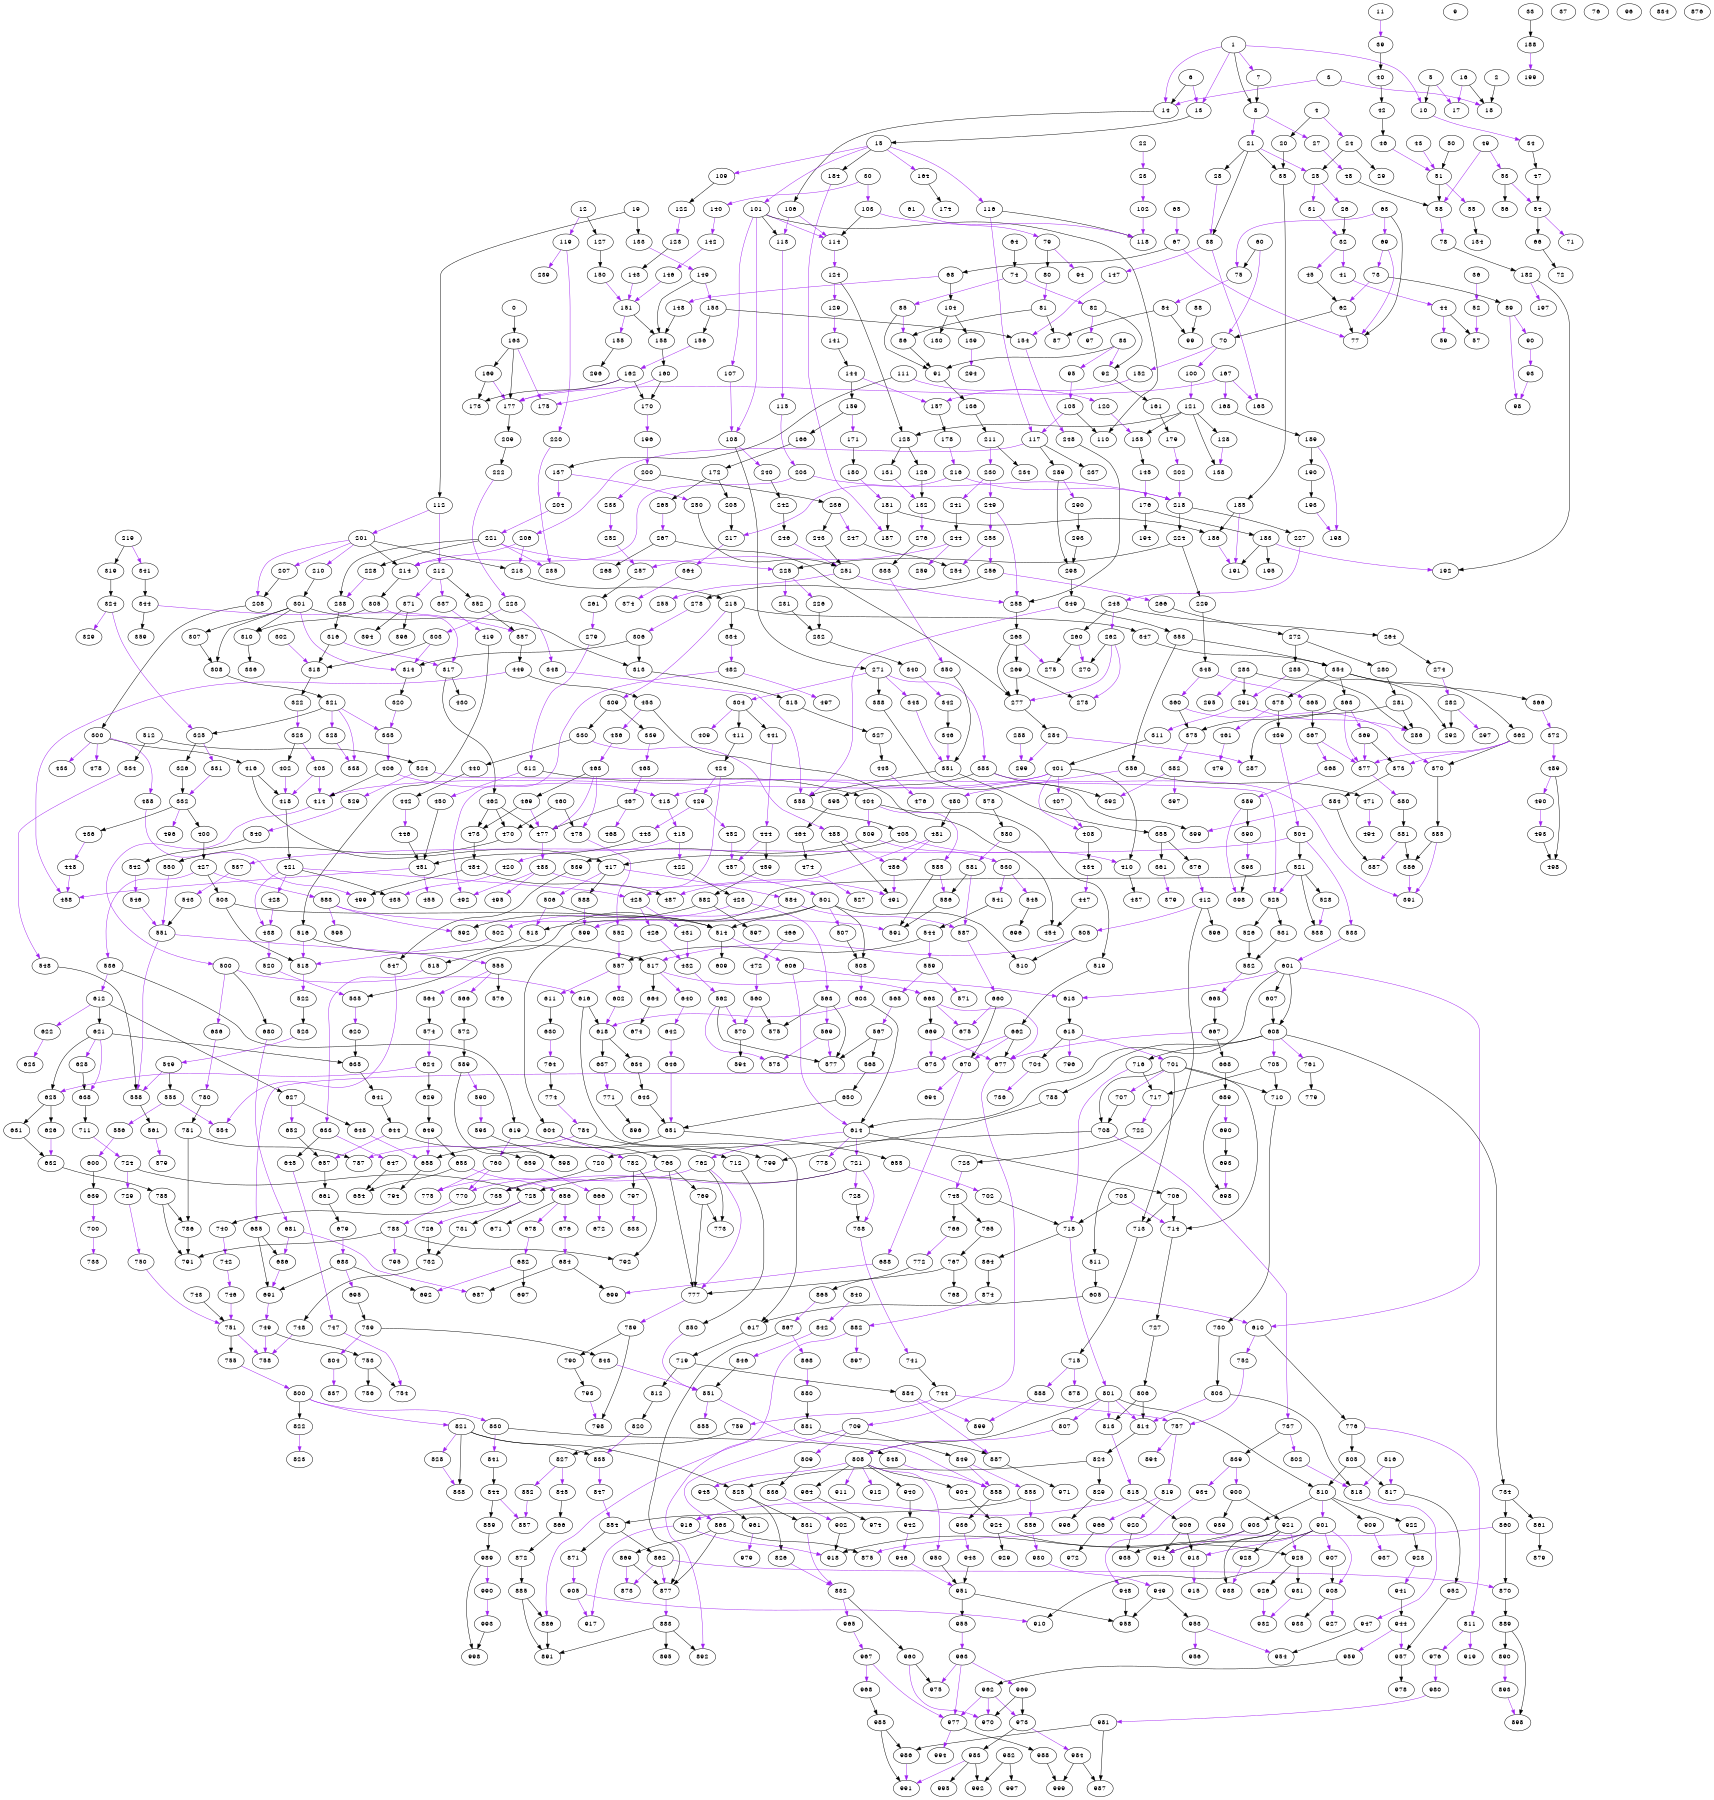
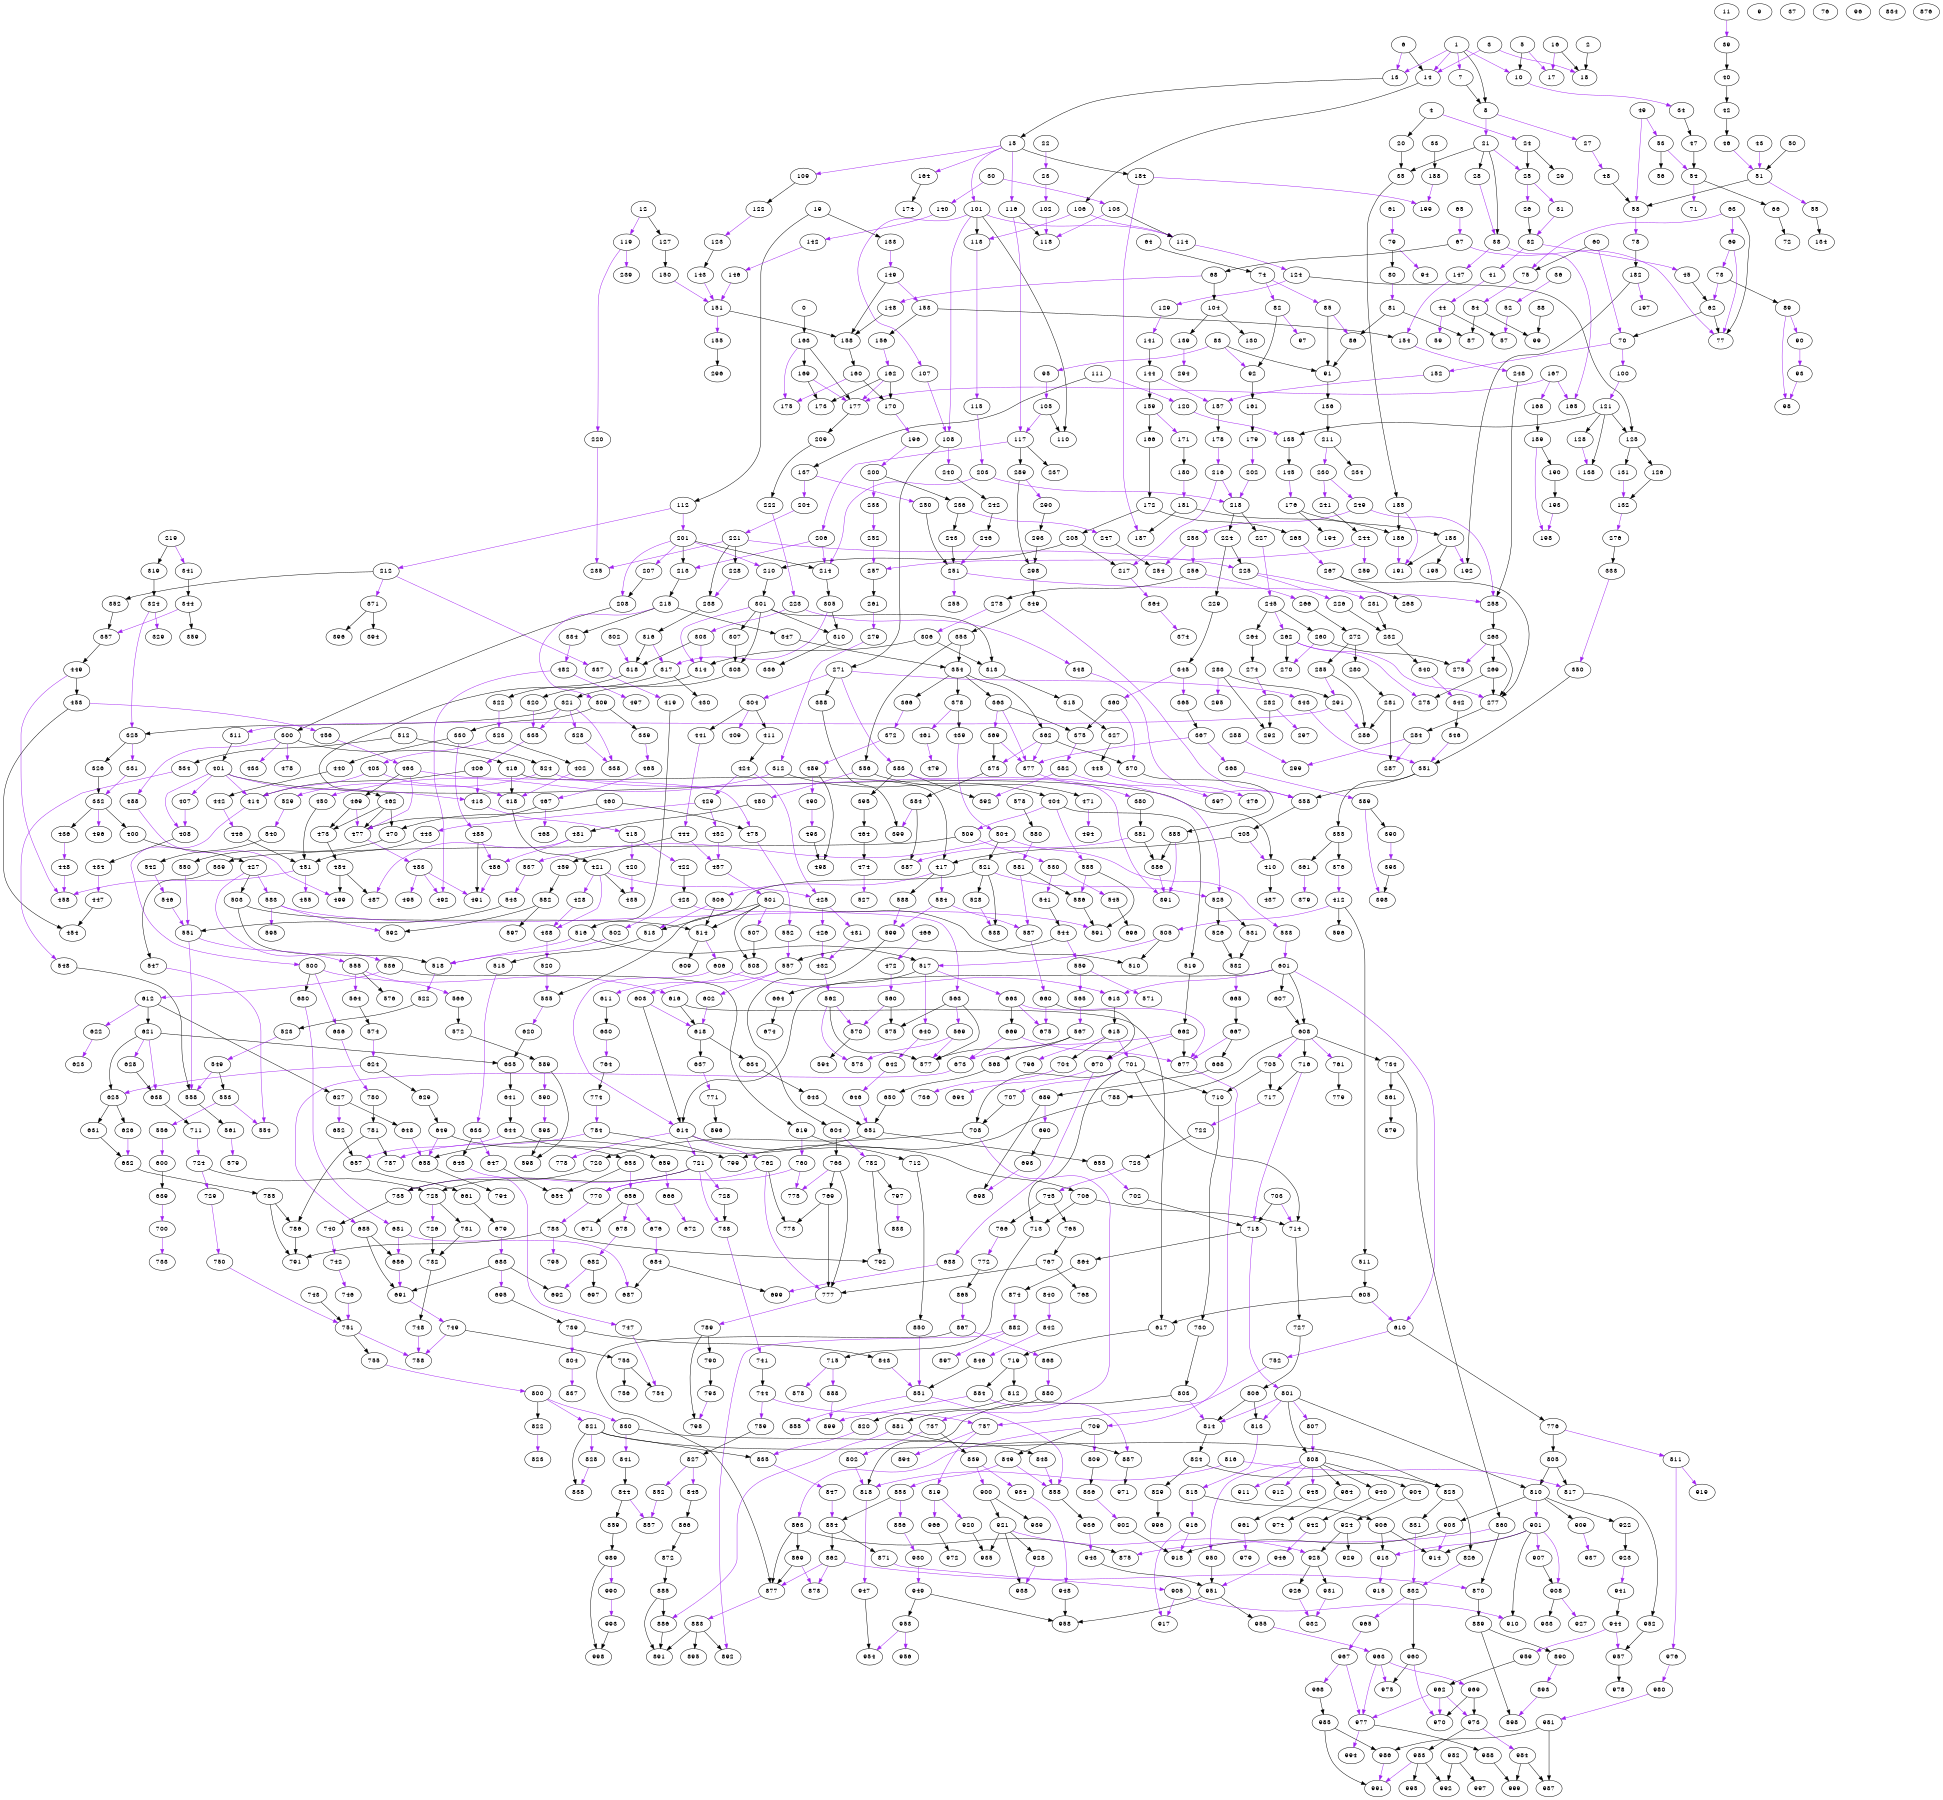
edge "184" -> "199": added
edge "205" -> "210": added
